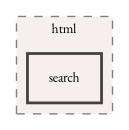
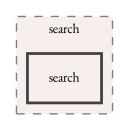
cluster "html": label "html" -> "search"
